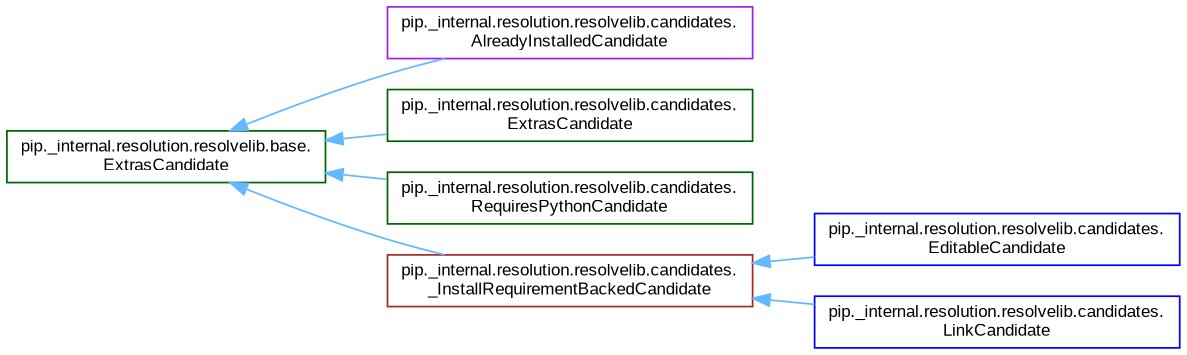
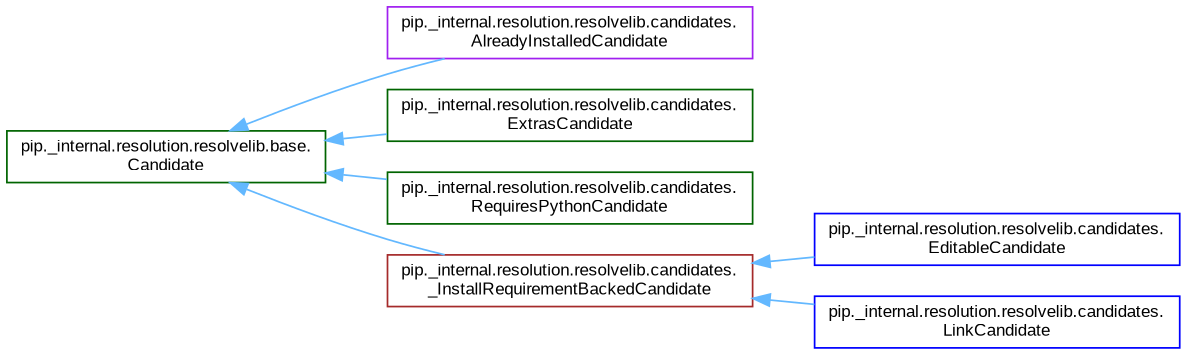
node "pip._internal.resolution.resolvelib.base. ExtrasCandidate": label "pip._internal.resolution.resolvelib.base. ExtrasCandidate" -> "pip._internal.resolution.resolvelib.base. Candidate"
